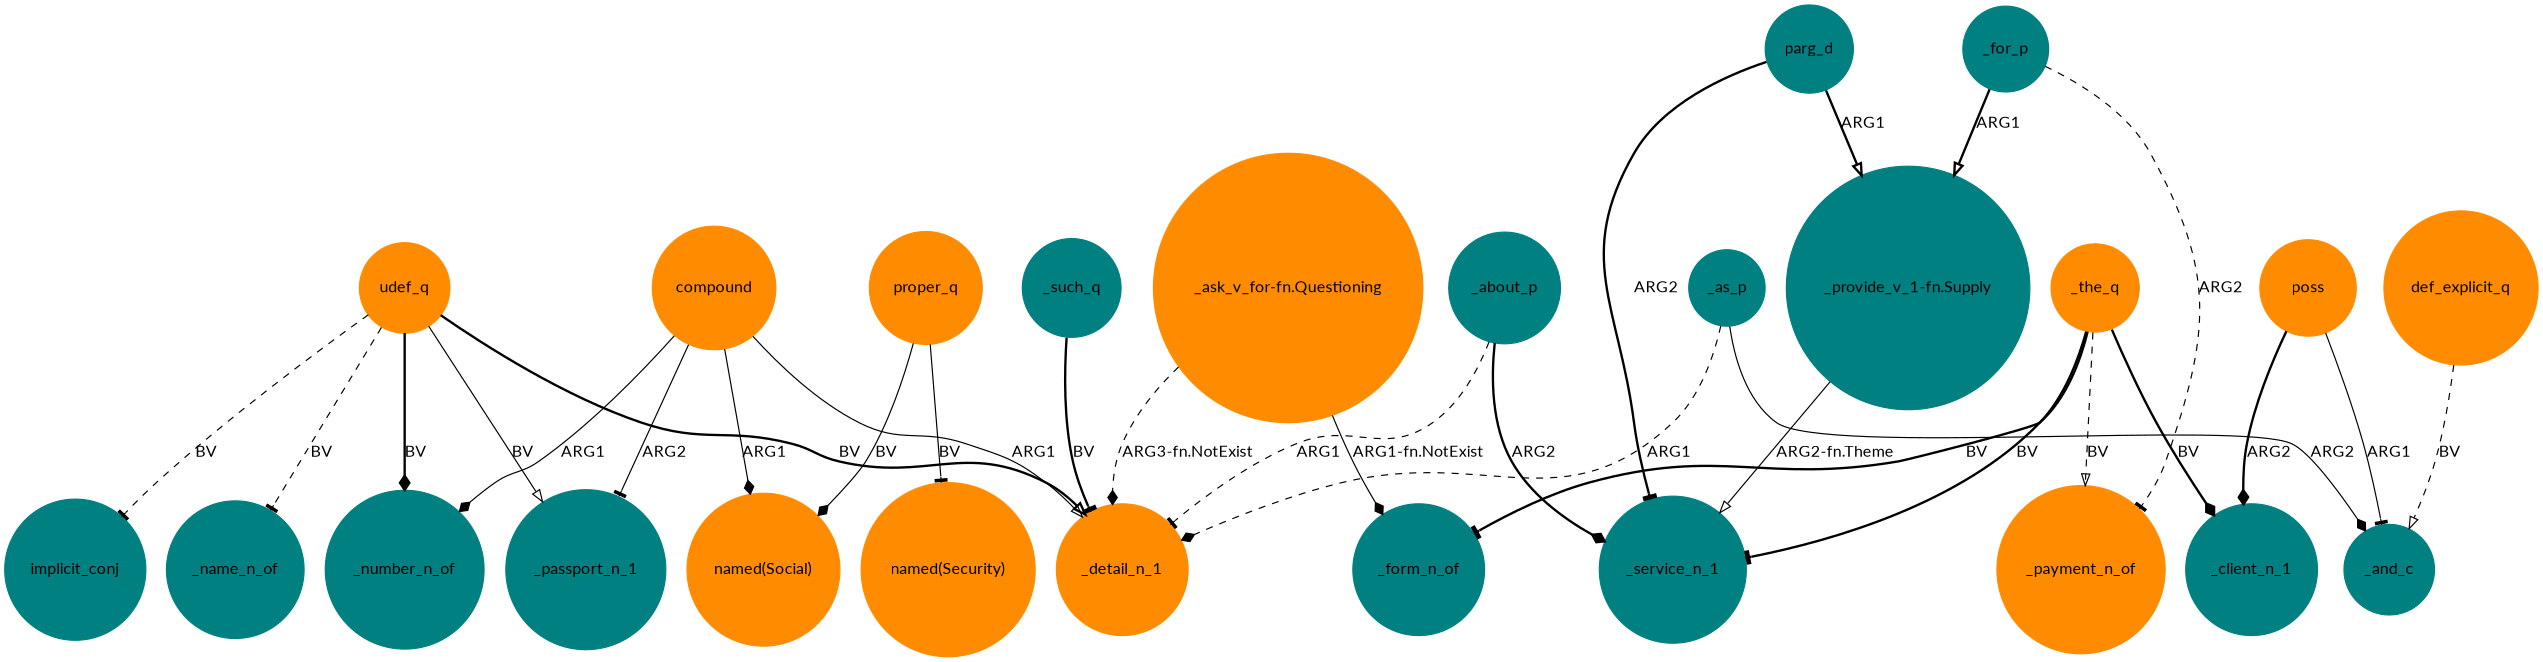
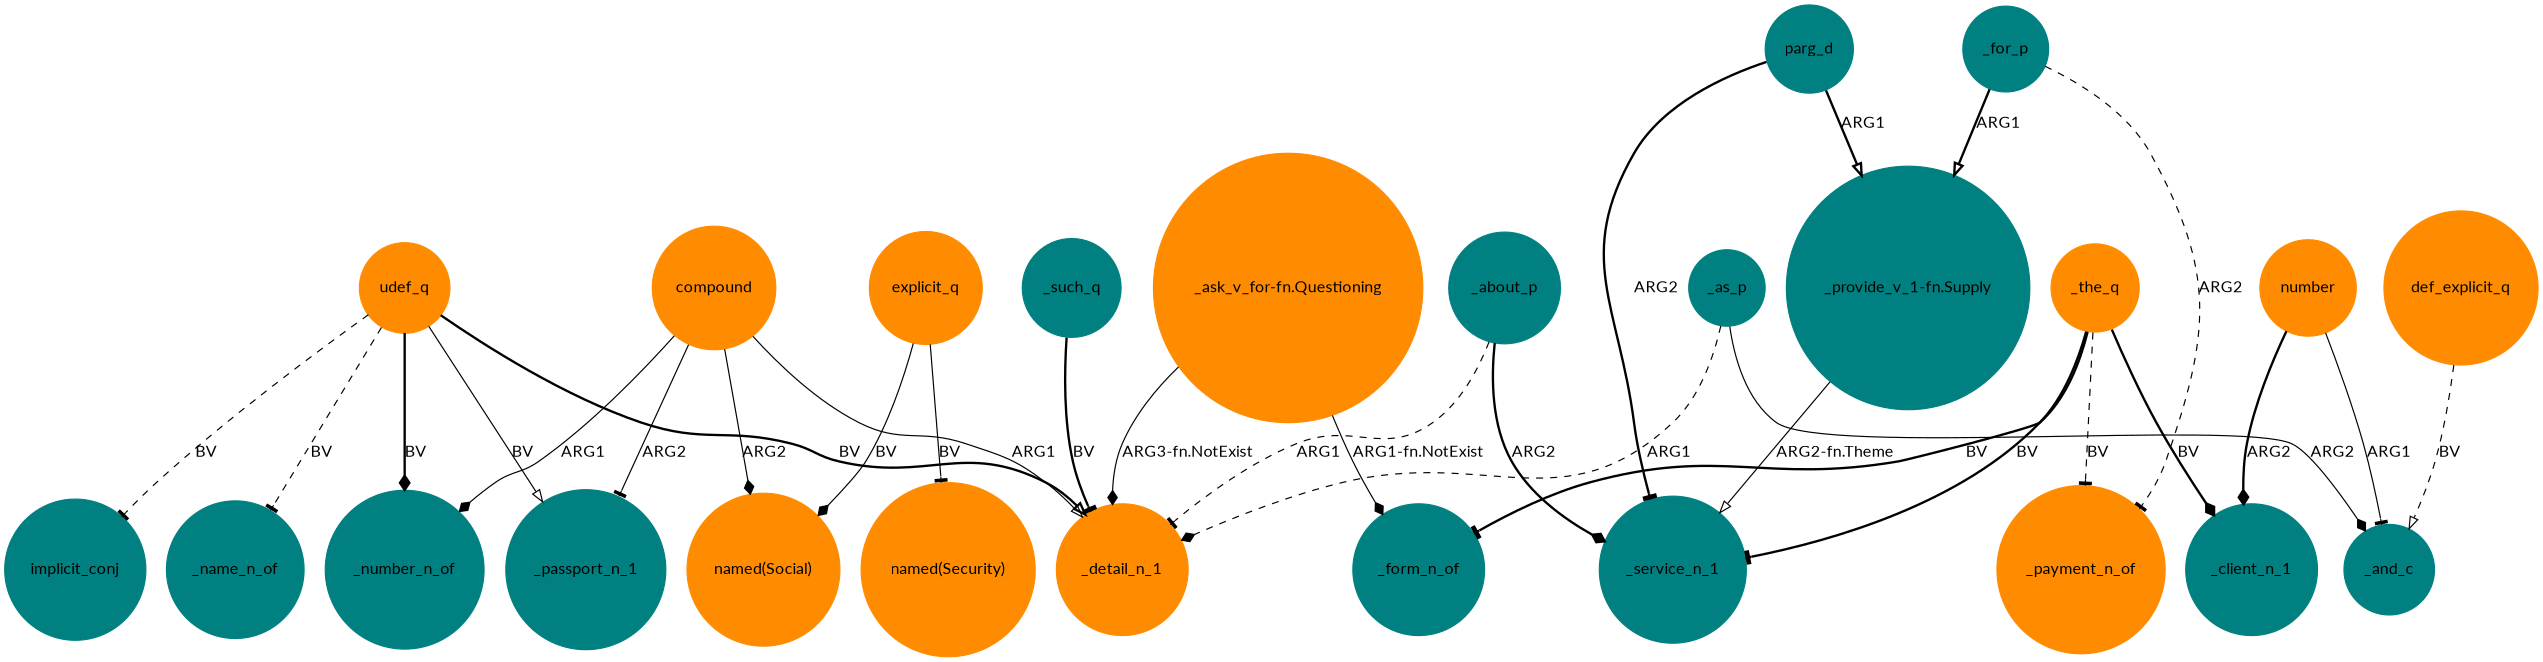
node "proper_q": label "proper_q" -> "explicit_q"
node "poss": label "poss" -> "number"
edge "_the_q" -> "_payment_n_of": arrowhead onormal -> tee
edge "_ask_v_for-fn.Questioning" -> "_detail_n_1": style dashed -> solid
edge "compound" -> "named(Social)": label "ARG1" -> "ARG2"
